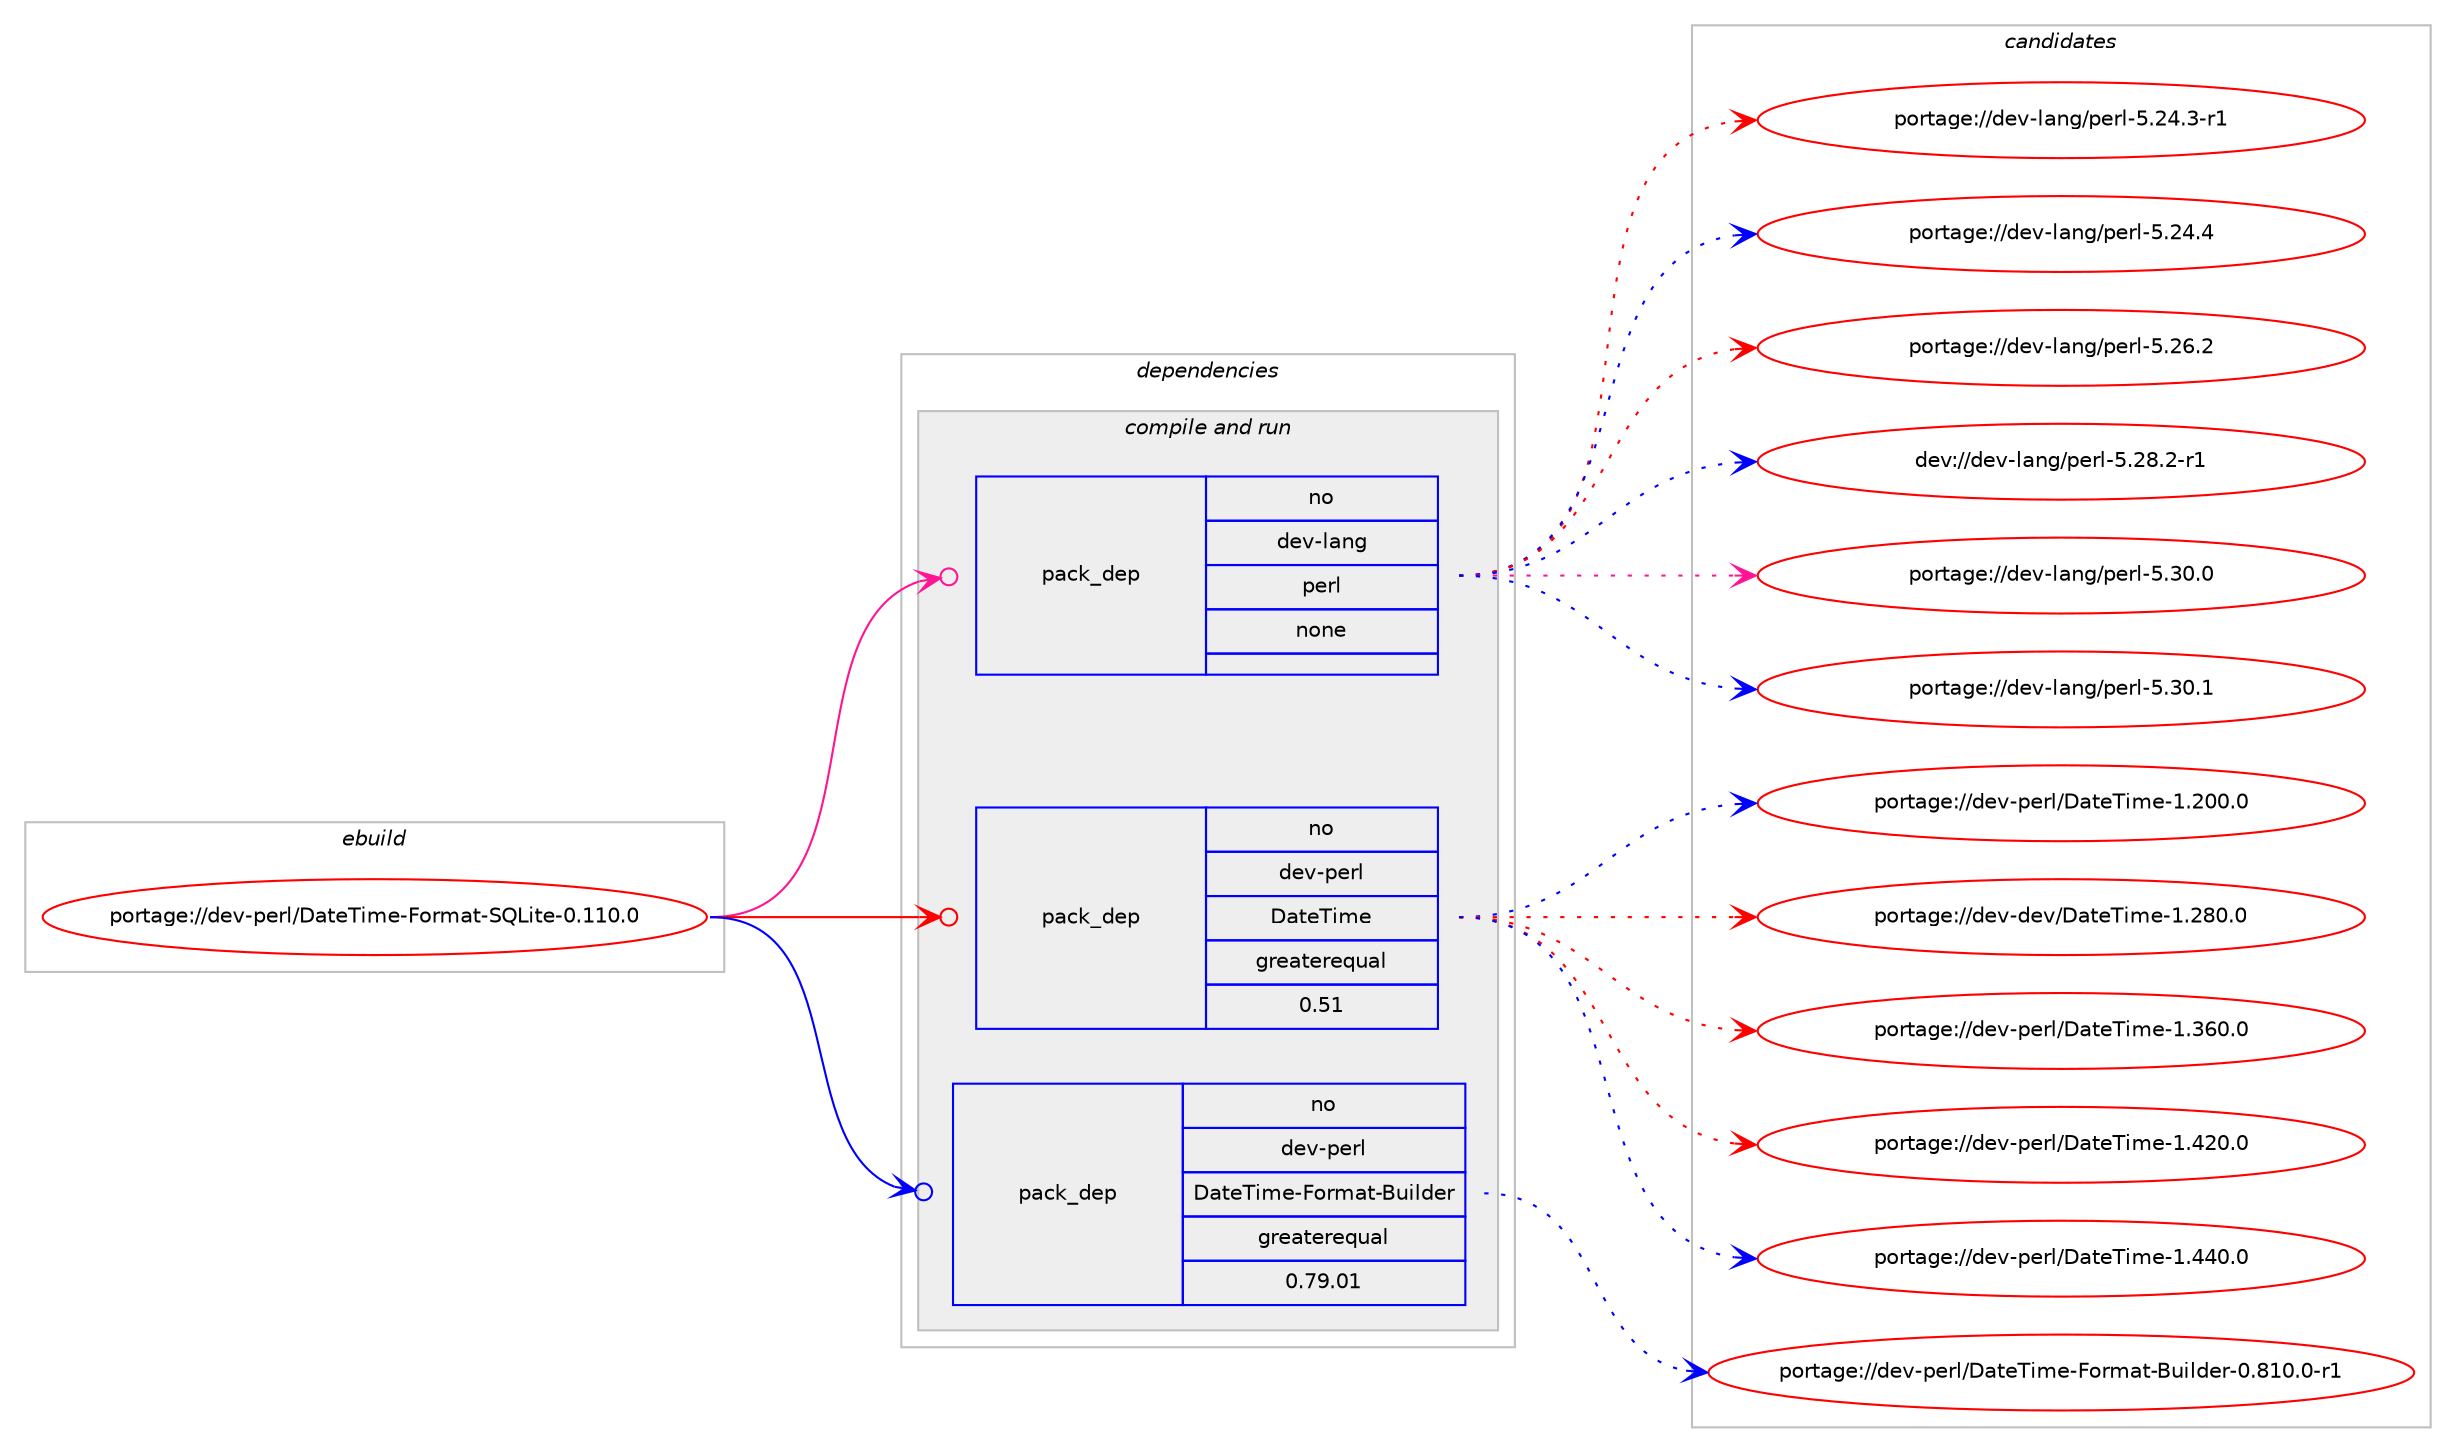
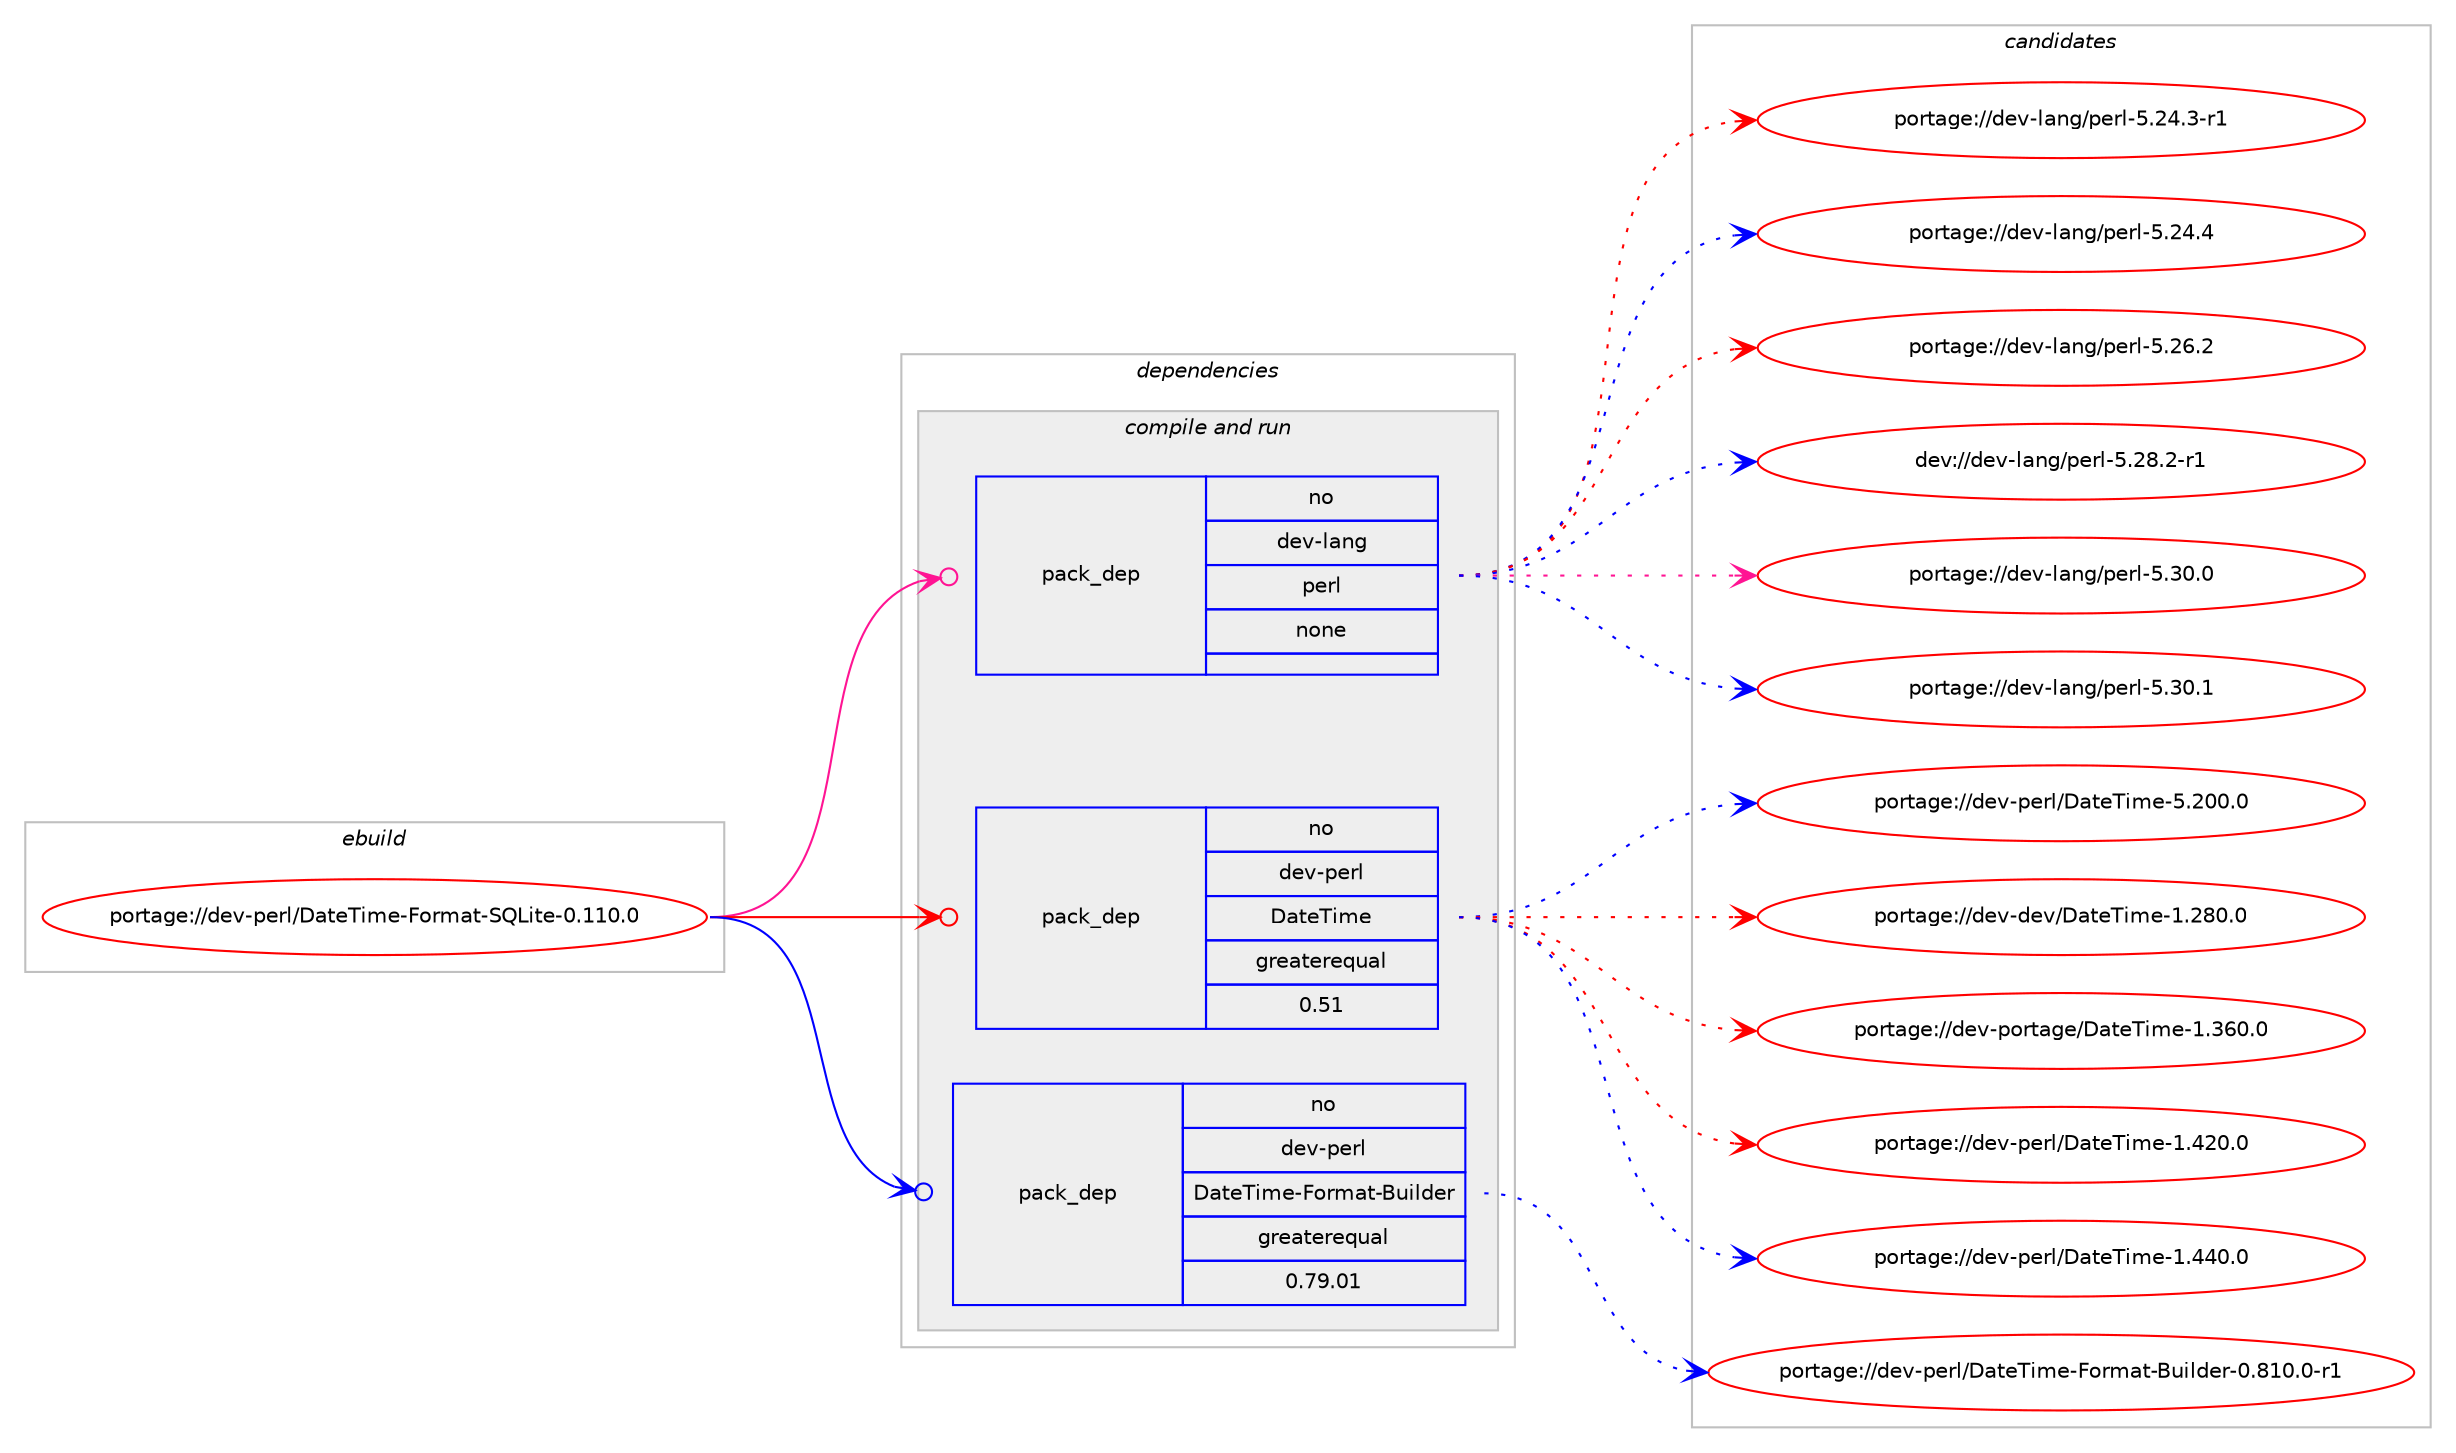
node "portage://dev-perl/DateTime-1.200.0": label "portage://dev-perl/DateTime-1.200.0" -> "portage://dev-perl/DateTime-5.200.0"
node "portage://dev-perl/DateTime-1.360.0": label "portage://dev-perl/DateTime-1.360.0" -> "portage://dev-portage/DateTime-1.360.0"
